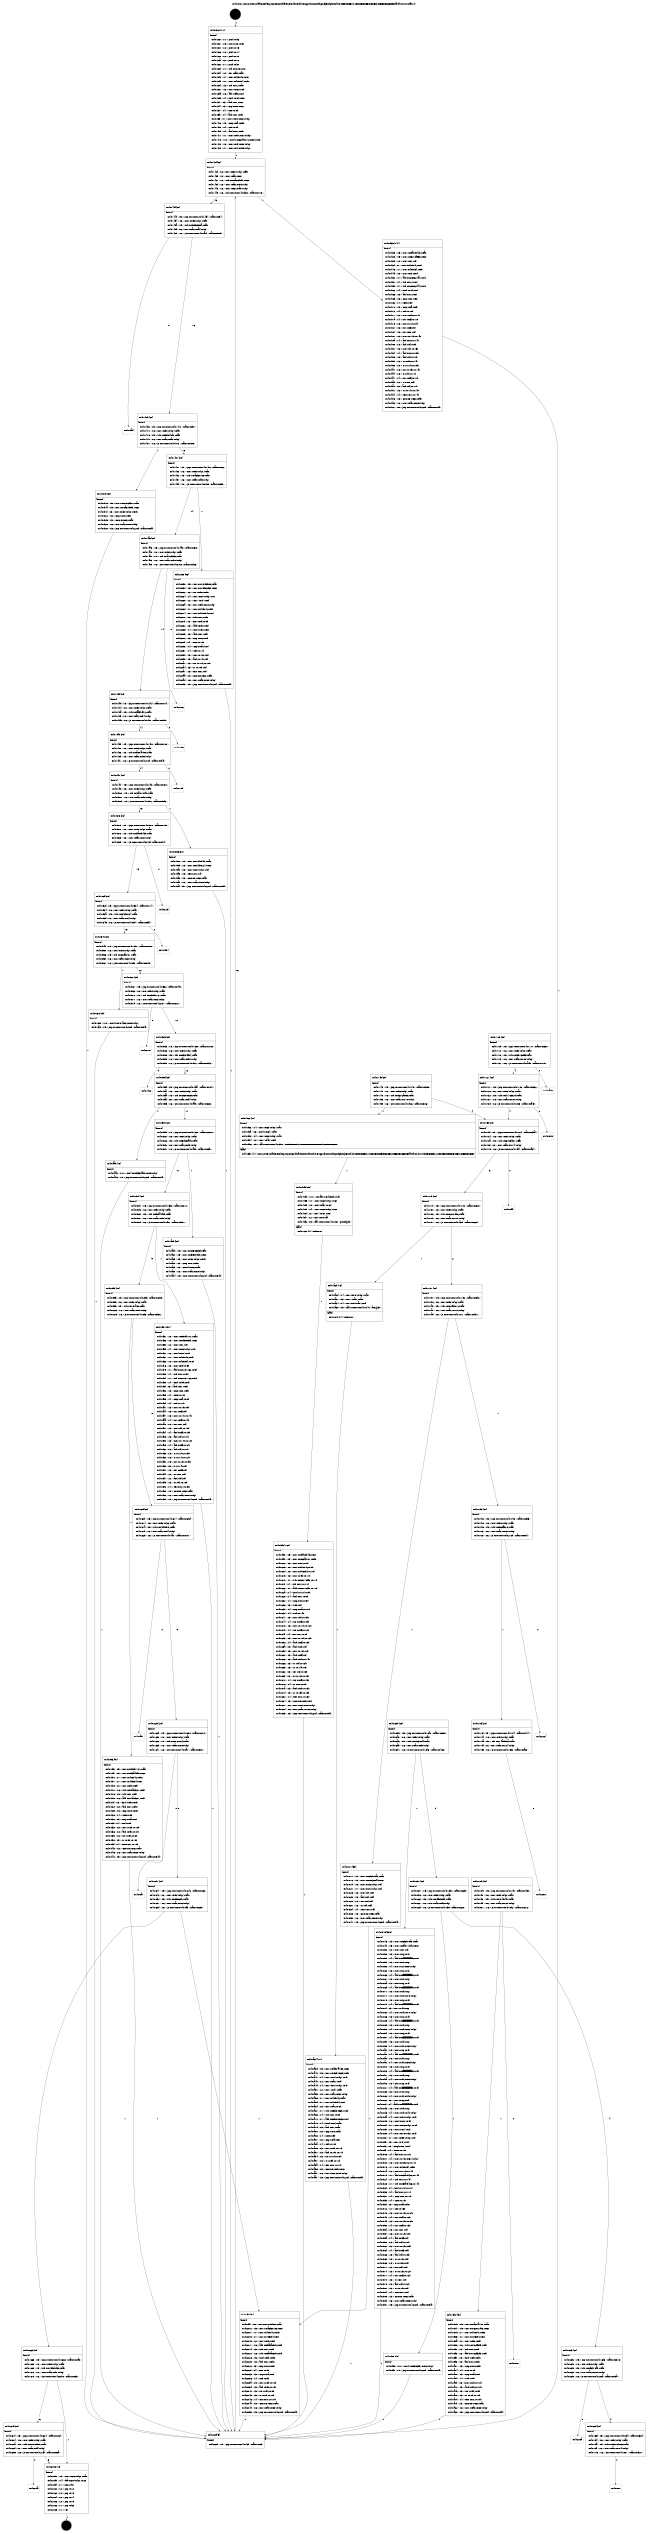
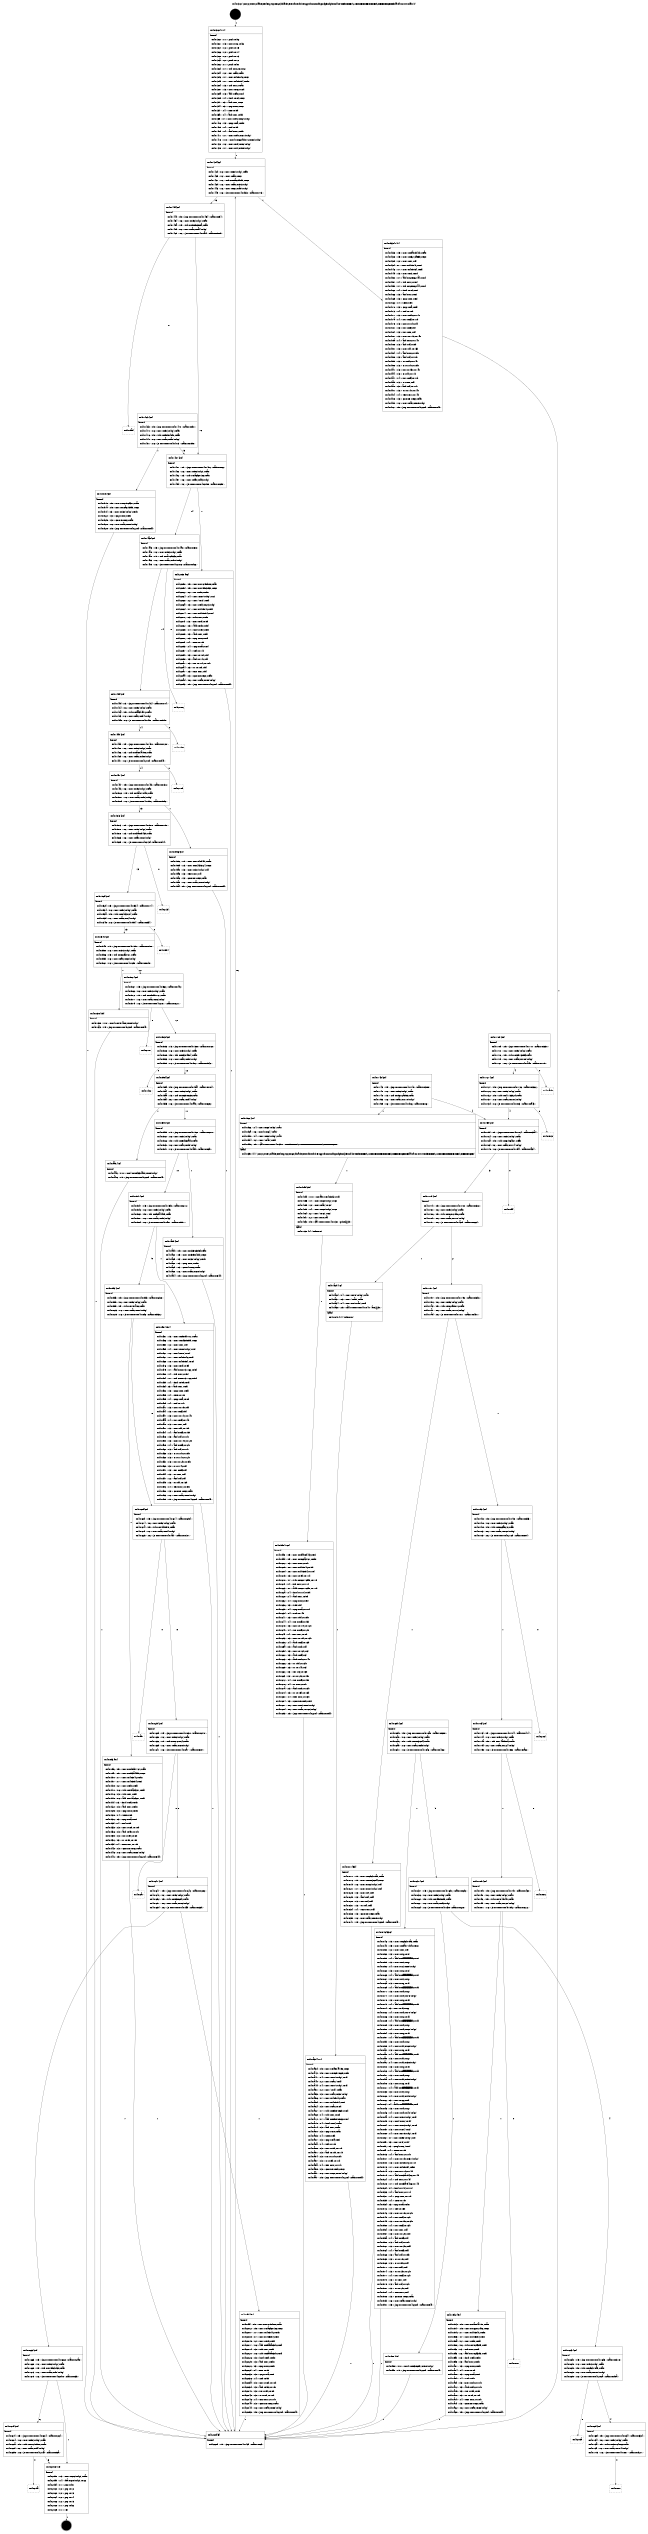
edge "0x40144f [28]" -> "0x40146b [28]": now "0x40144f [28]" -> "0x401487 [28]"
edge "0x4017cf [28]" -> "0x4017eb [28]": added, label "1"
edge "0x401811 [53]" -> "0x401ffd [91]": now "0x401811 [53]" -> "0x40220f [5]"
